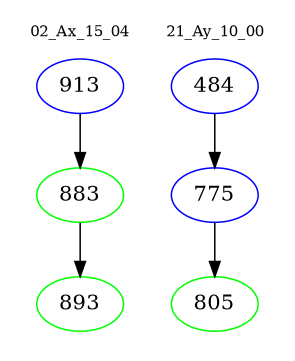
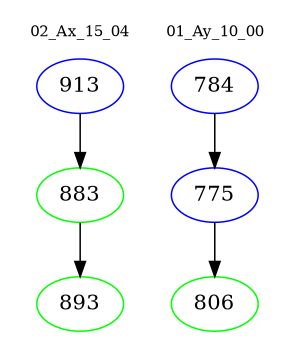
cluster "21_Ay_10_00": label "21_Ay_10_00" -> "01_Ay_10_00"
node "484": label "484" -> "784"
node "805": label "805" -> "806"
